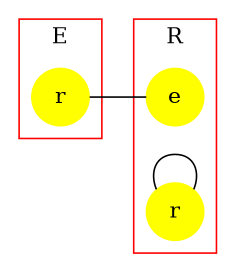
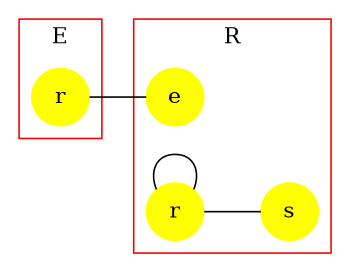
node "s": added
